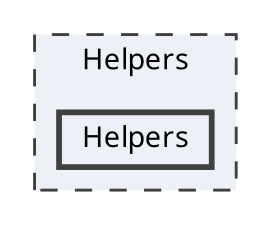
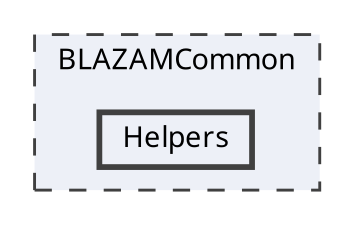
cluster "Helpers": label "Helpers" -> "BLAZAMCommon"
